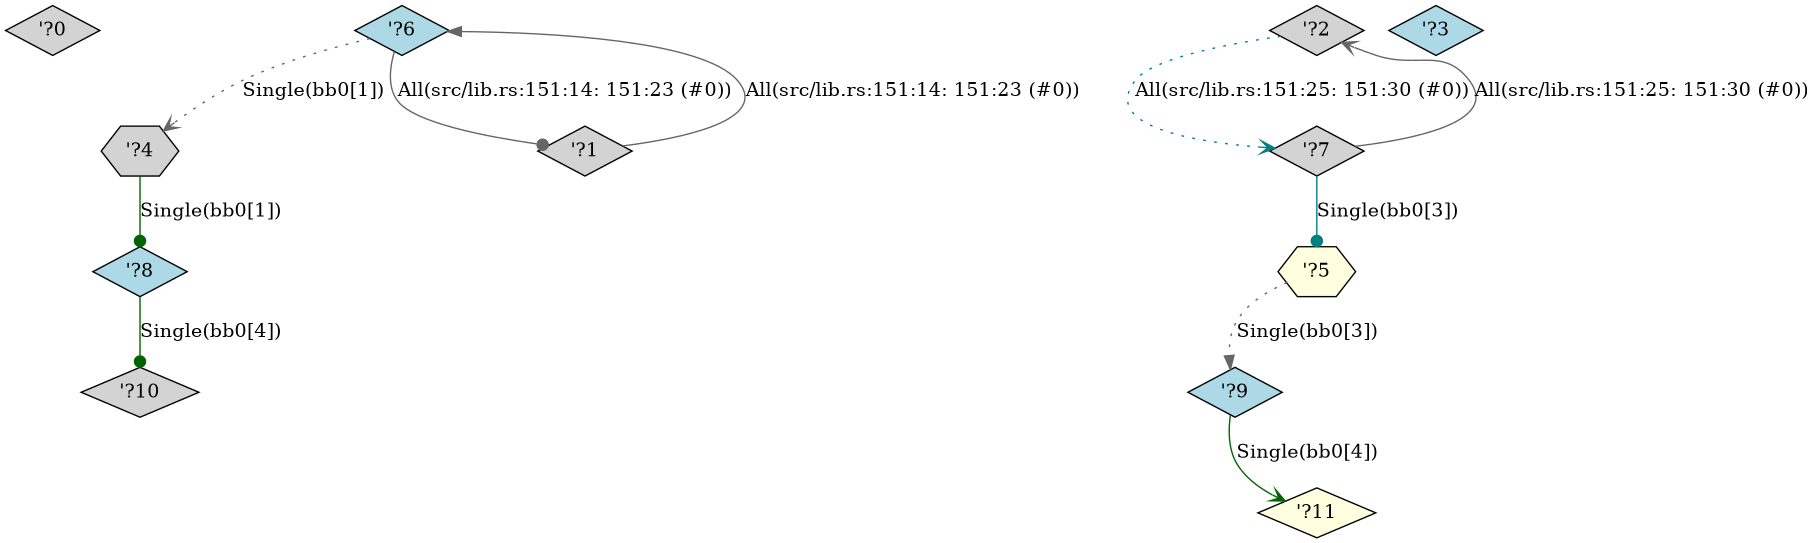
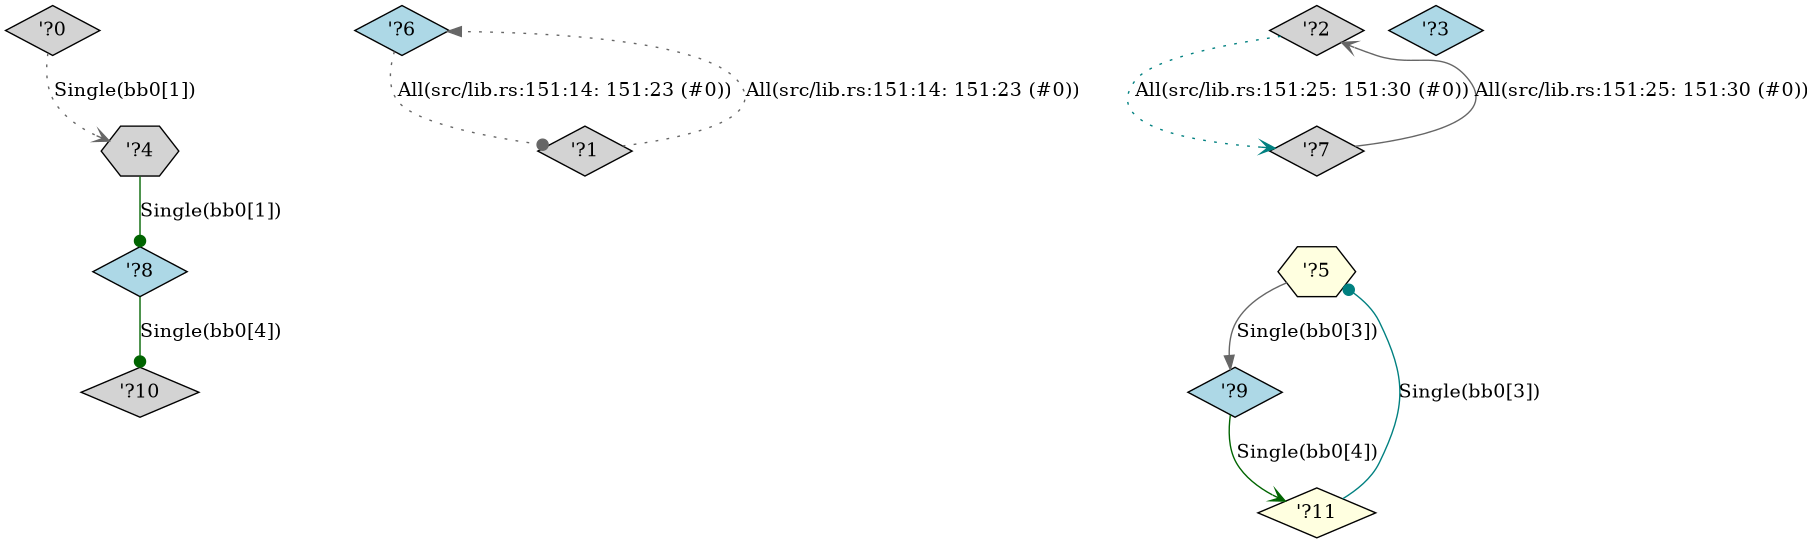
edge "'?1" -> "'?6": style solid -> dotted
edge "'?6" -> "'?4": now "'?0" -> "'?4"
edge "'?6" -> "'?1": style solid -> dotted
edge "'?7" -> "'?5": now "'?11" -> "'?5"
edge "'?5" -> "'?9": style dotted -> solid
